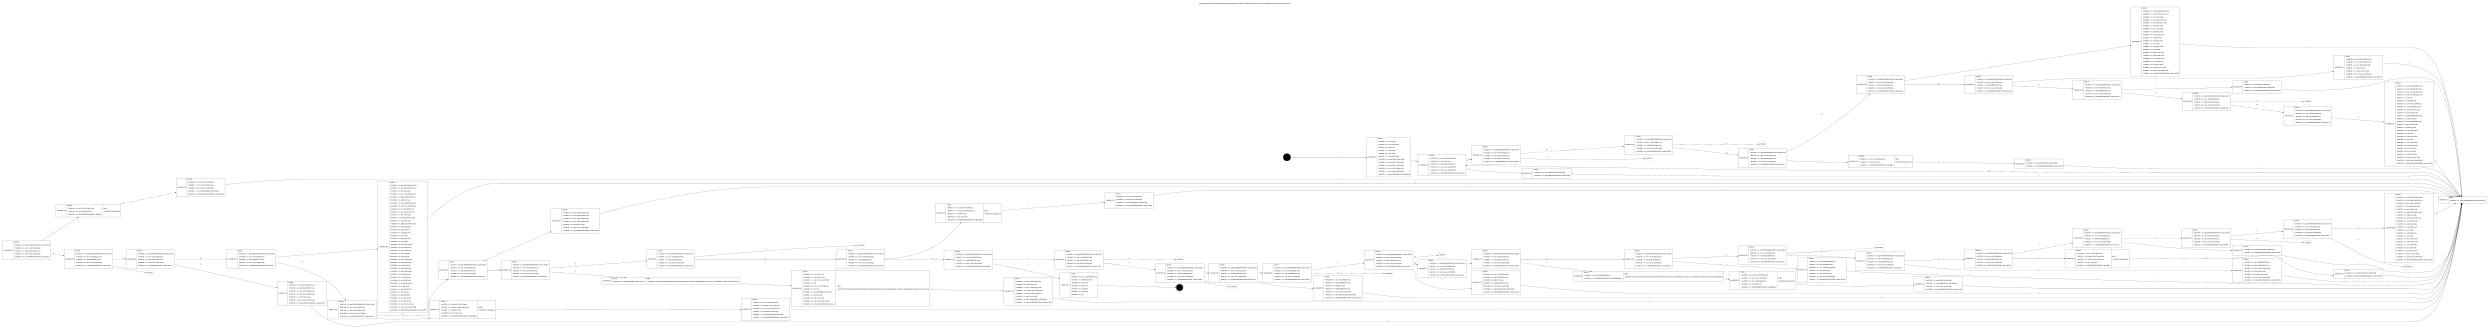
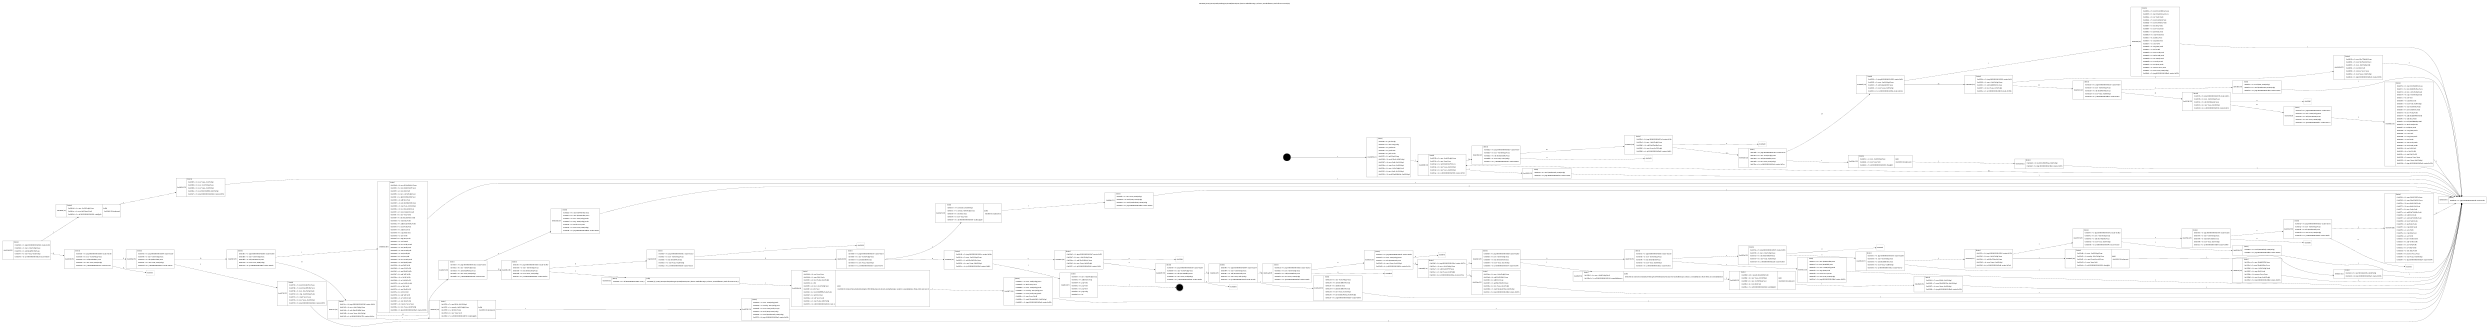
edge "0x4014c6 [25]" -> "0x4019aa [31]": now "0x4014df [25]" -> "0x4019aa [31]"
